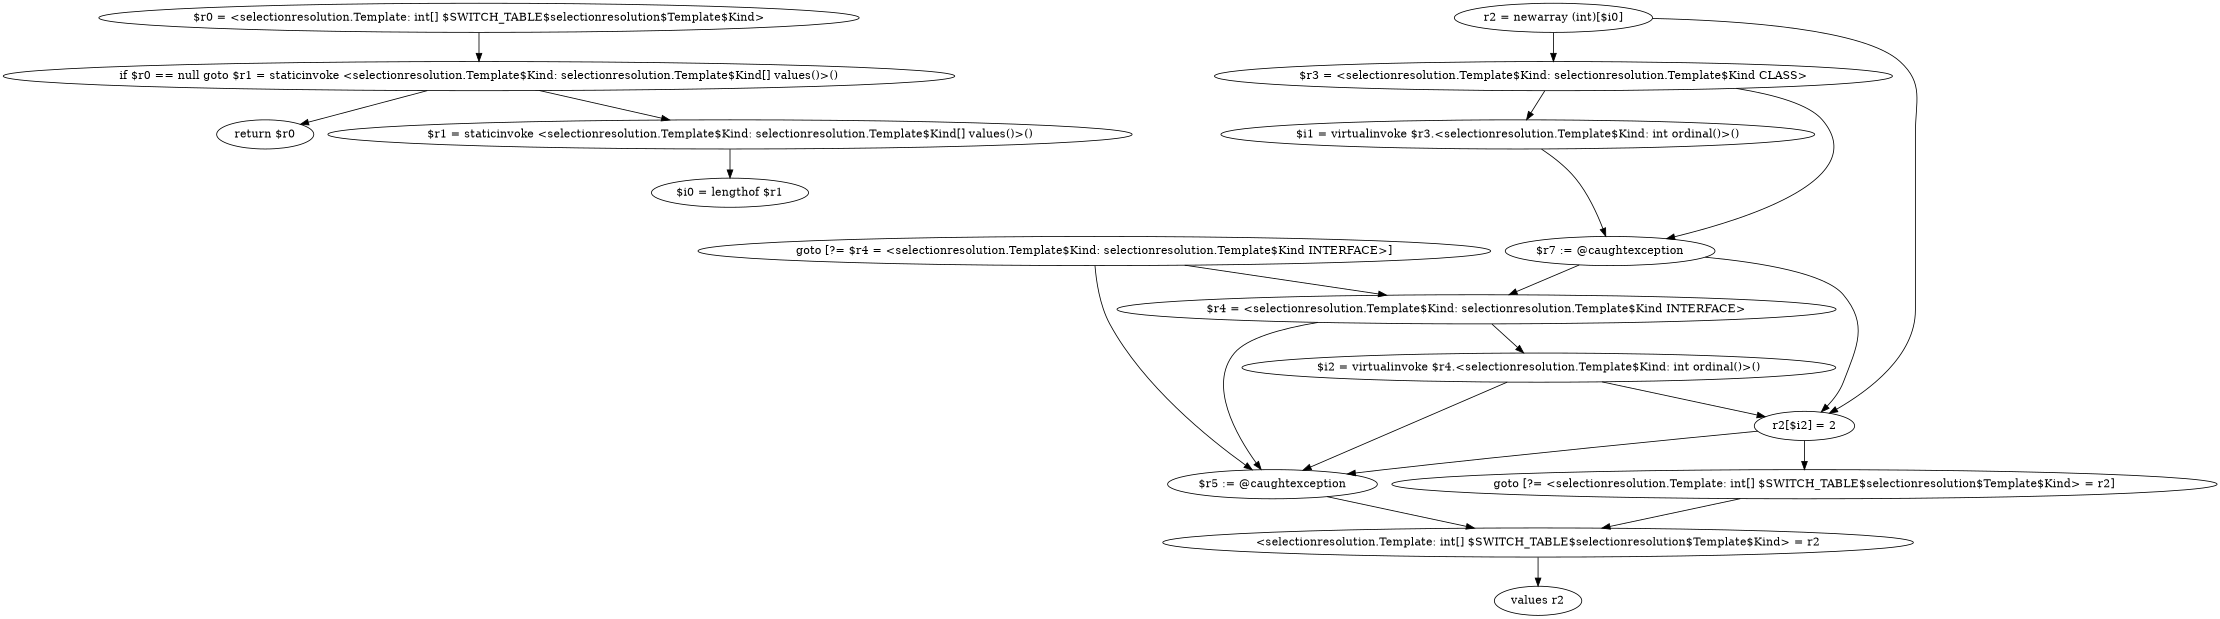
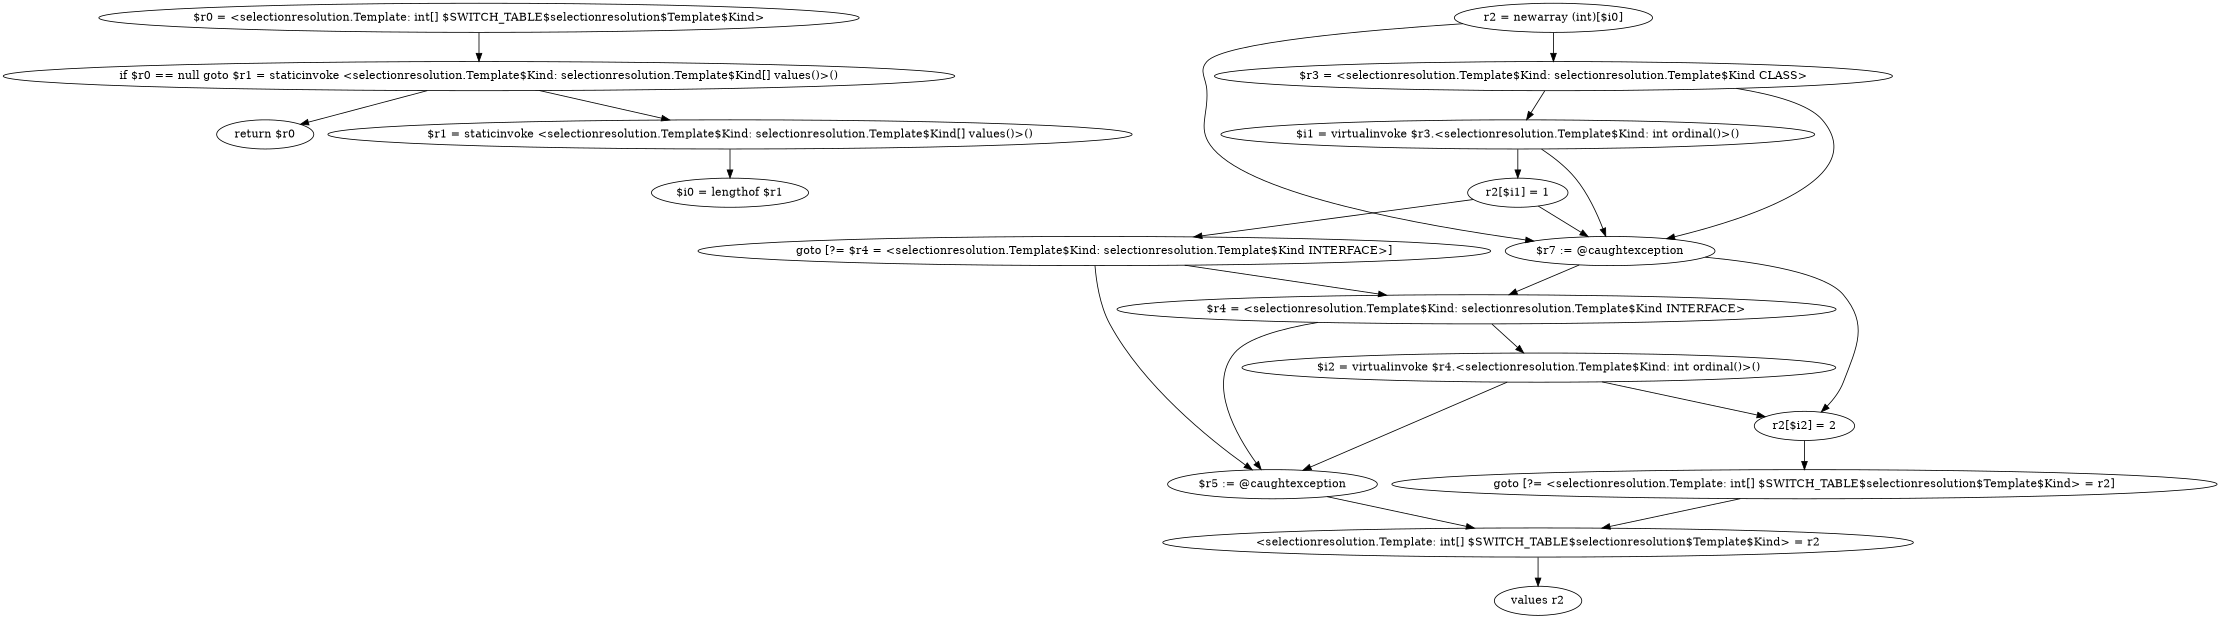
edge "r2 = newarray (int)[$i0]" -> "r2[$i2] = 2": now "r2 = newarray (int)[$i0]" -> "$r7 := @caughtexception"
node "r2[$i1] = 1": added
edge "r2[$i2] = 2" -> "$r5 := @caughtexception": removed
